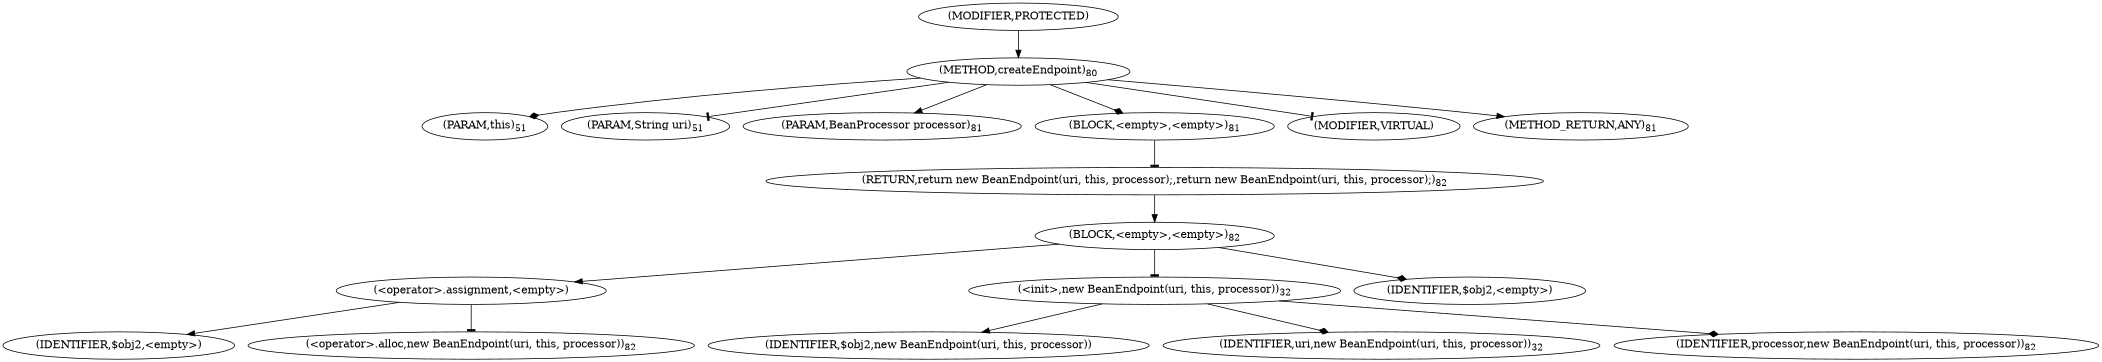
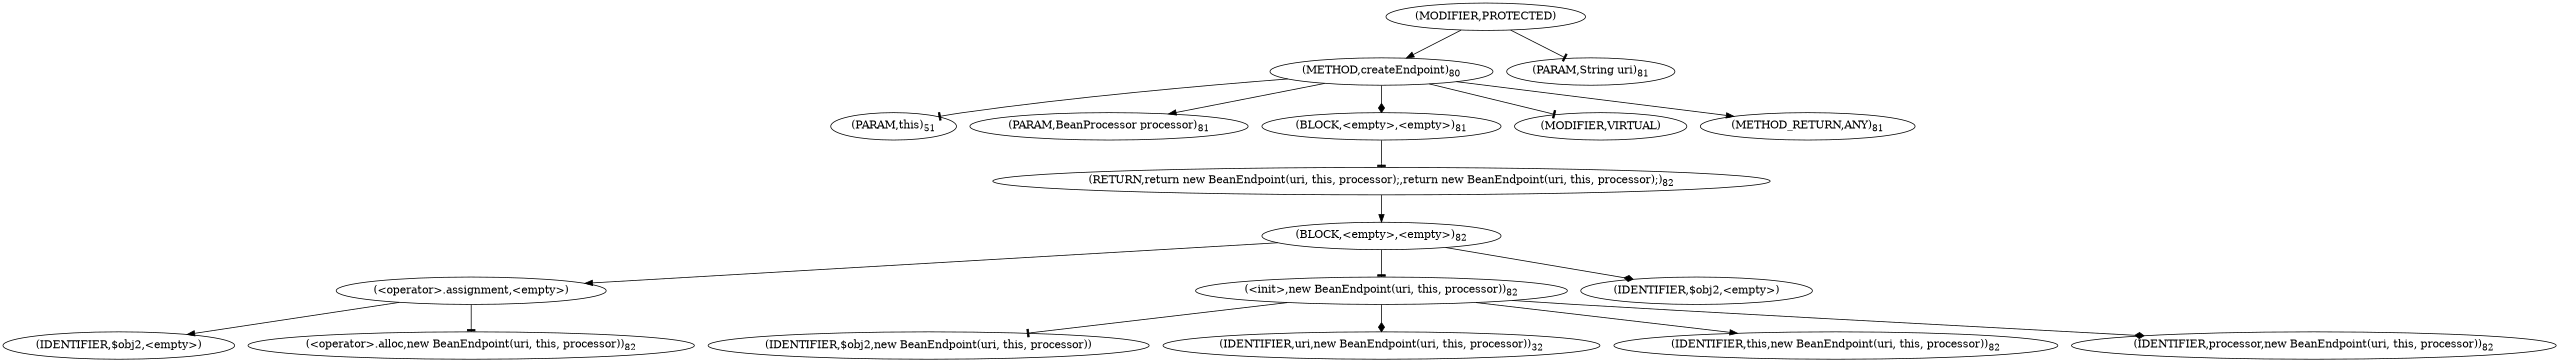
edge "(METHOD,createEndpoint)" -> "(PARAM,this)": arrowhead diamond -> tee
edge "(METHOD,createEndpoint)" -> "(PARAM,String uri)": now "(MODIFIER,PROTECTED)" -> "(PARAM,String uri)"
node "(PARAM,String uri)": text "51" -> "81"
node "(<init>,new BeanEndpoint(uri, this, processor))": text "32" -> "82"
edge "(<init>,new BeanEndpoint(uri, this, processor))" -> "(IDENTIFIER,$obj2,new BeanEndpoint(uri, this, processor))": arrowhead normal -> tee
node "(IDENTIFIER,this,new BeanEndpoint(uri, this, processor))": added
